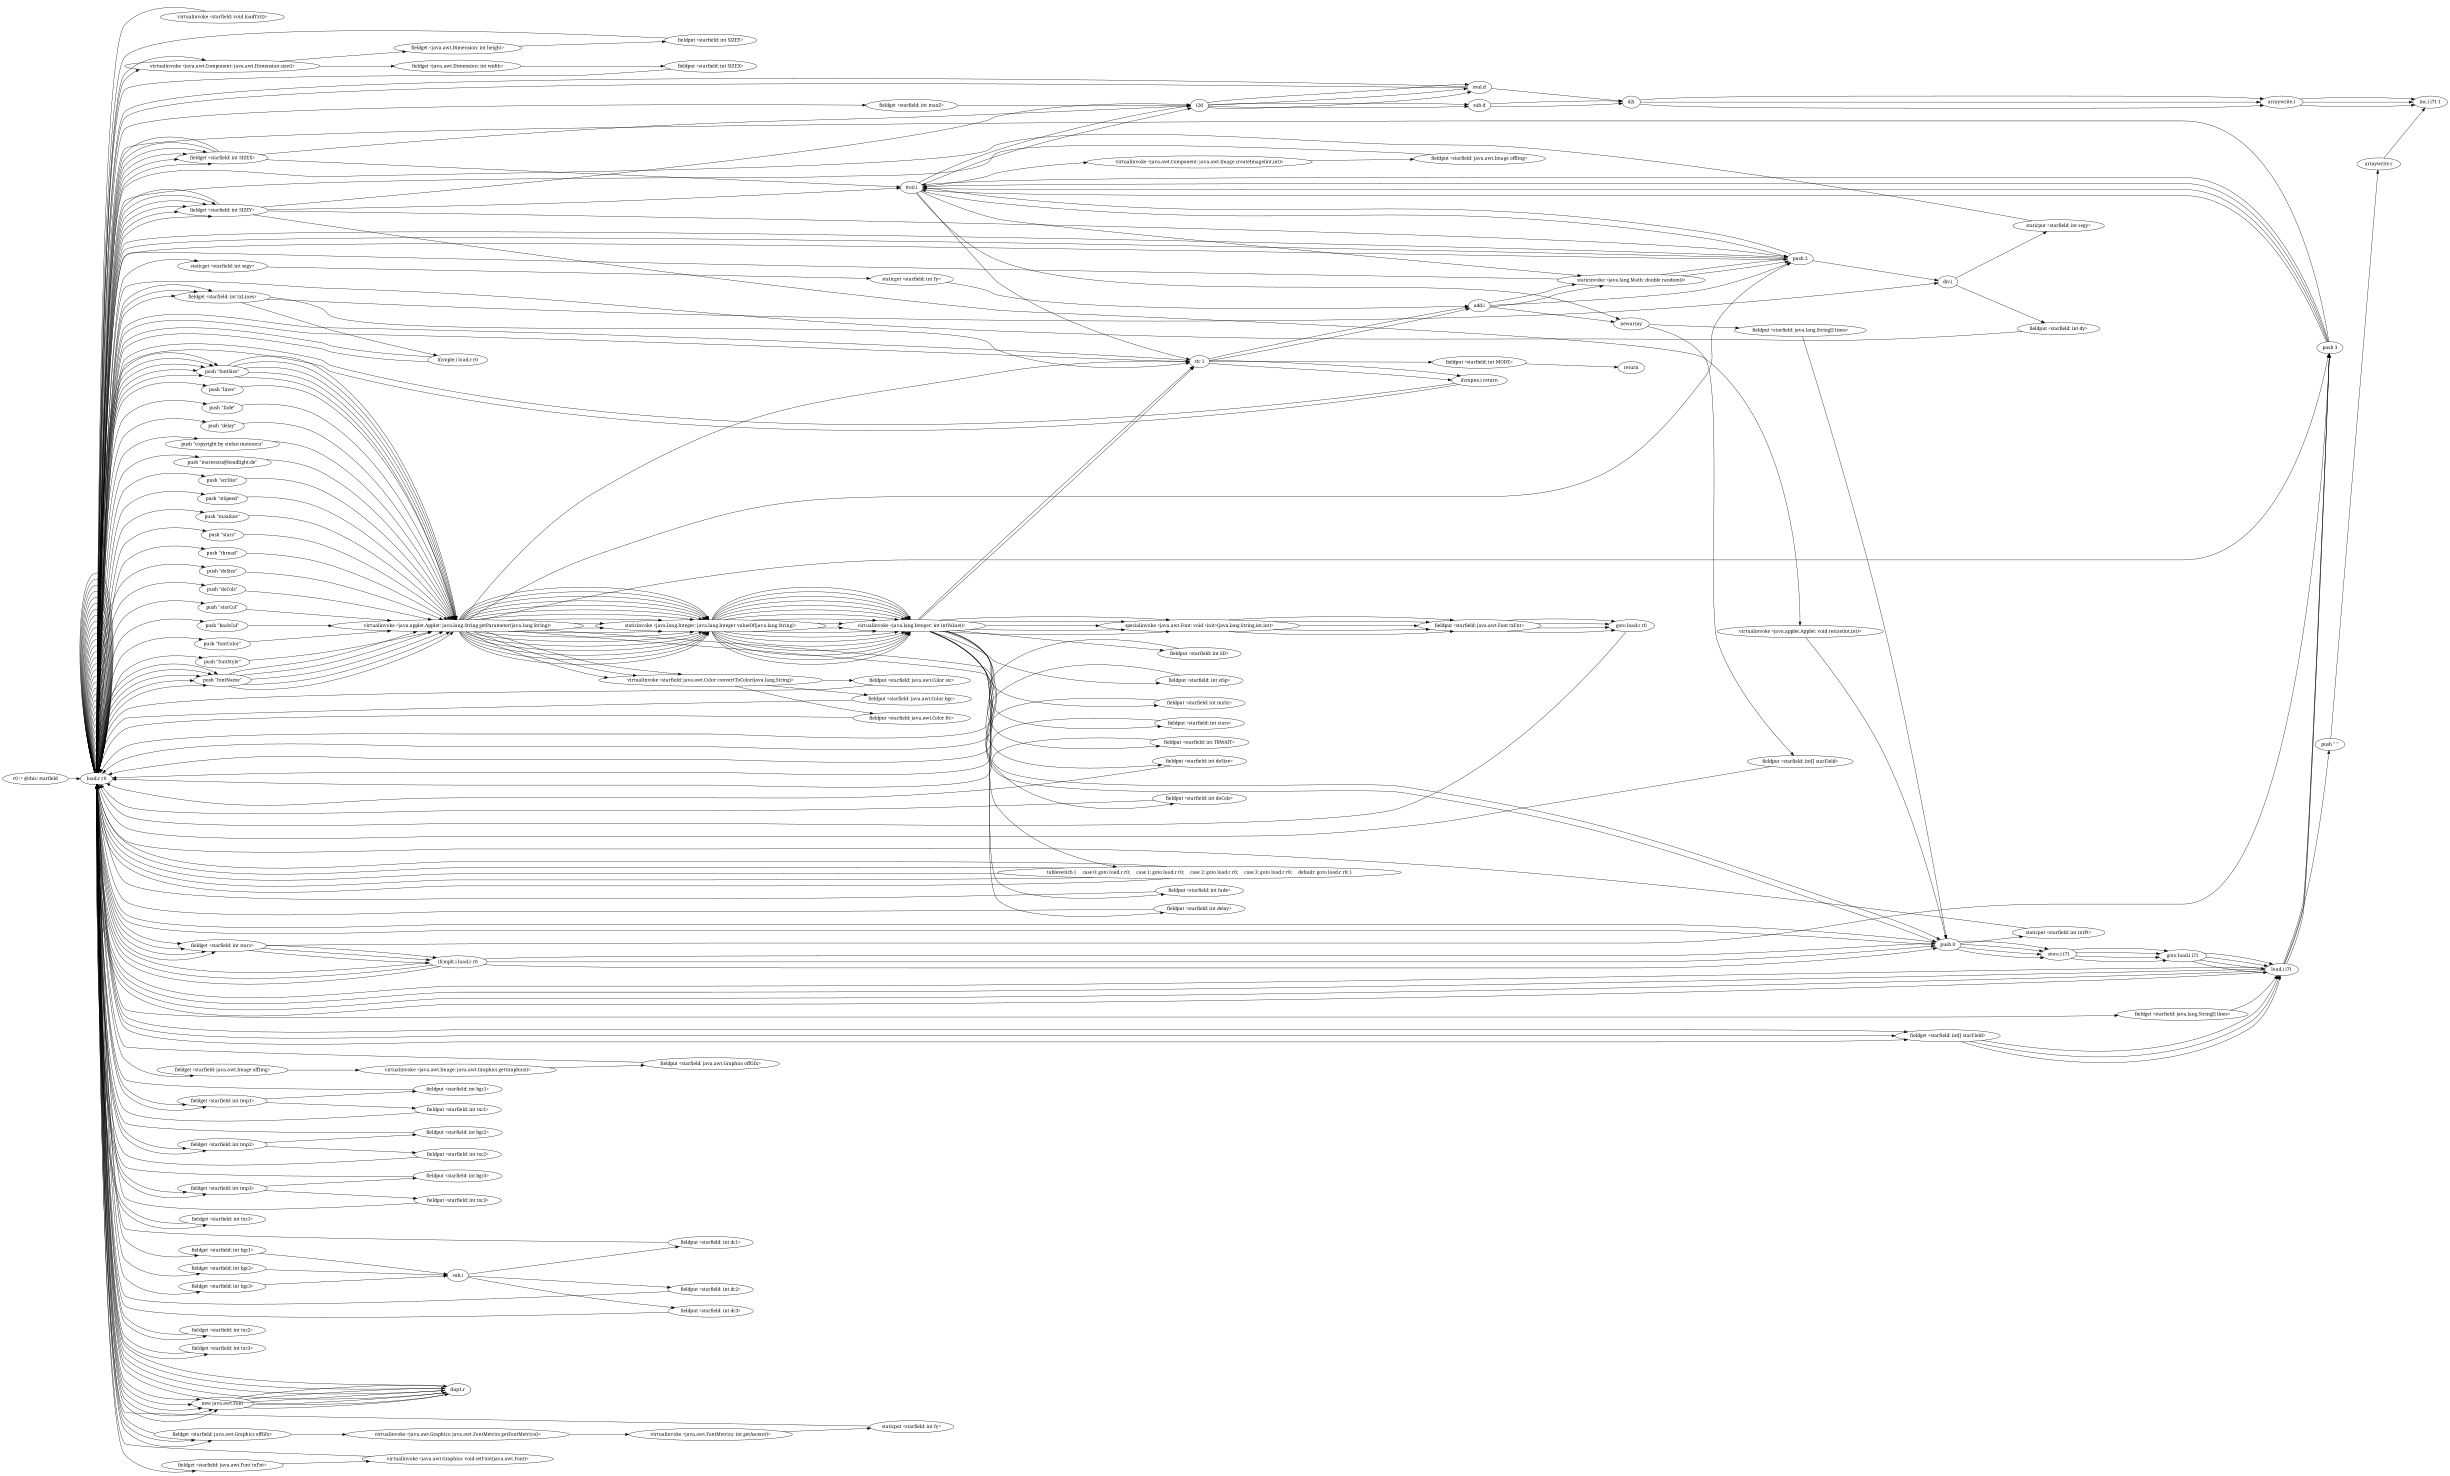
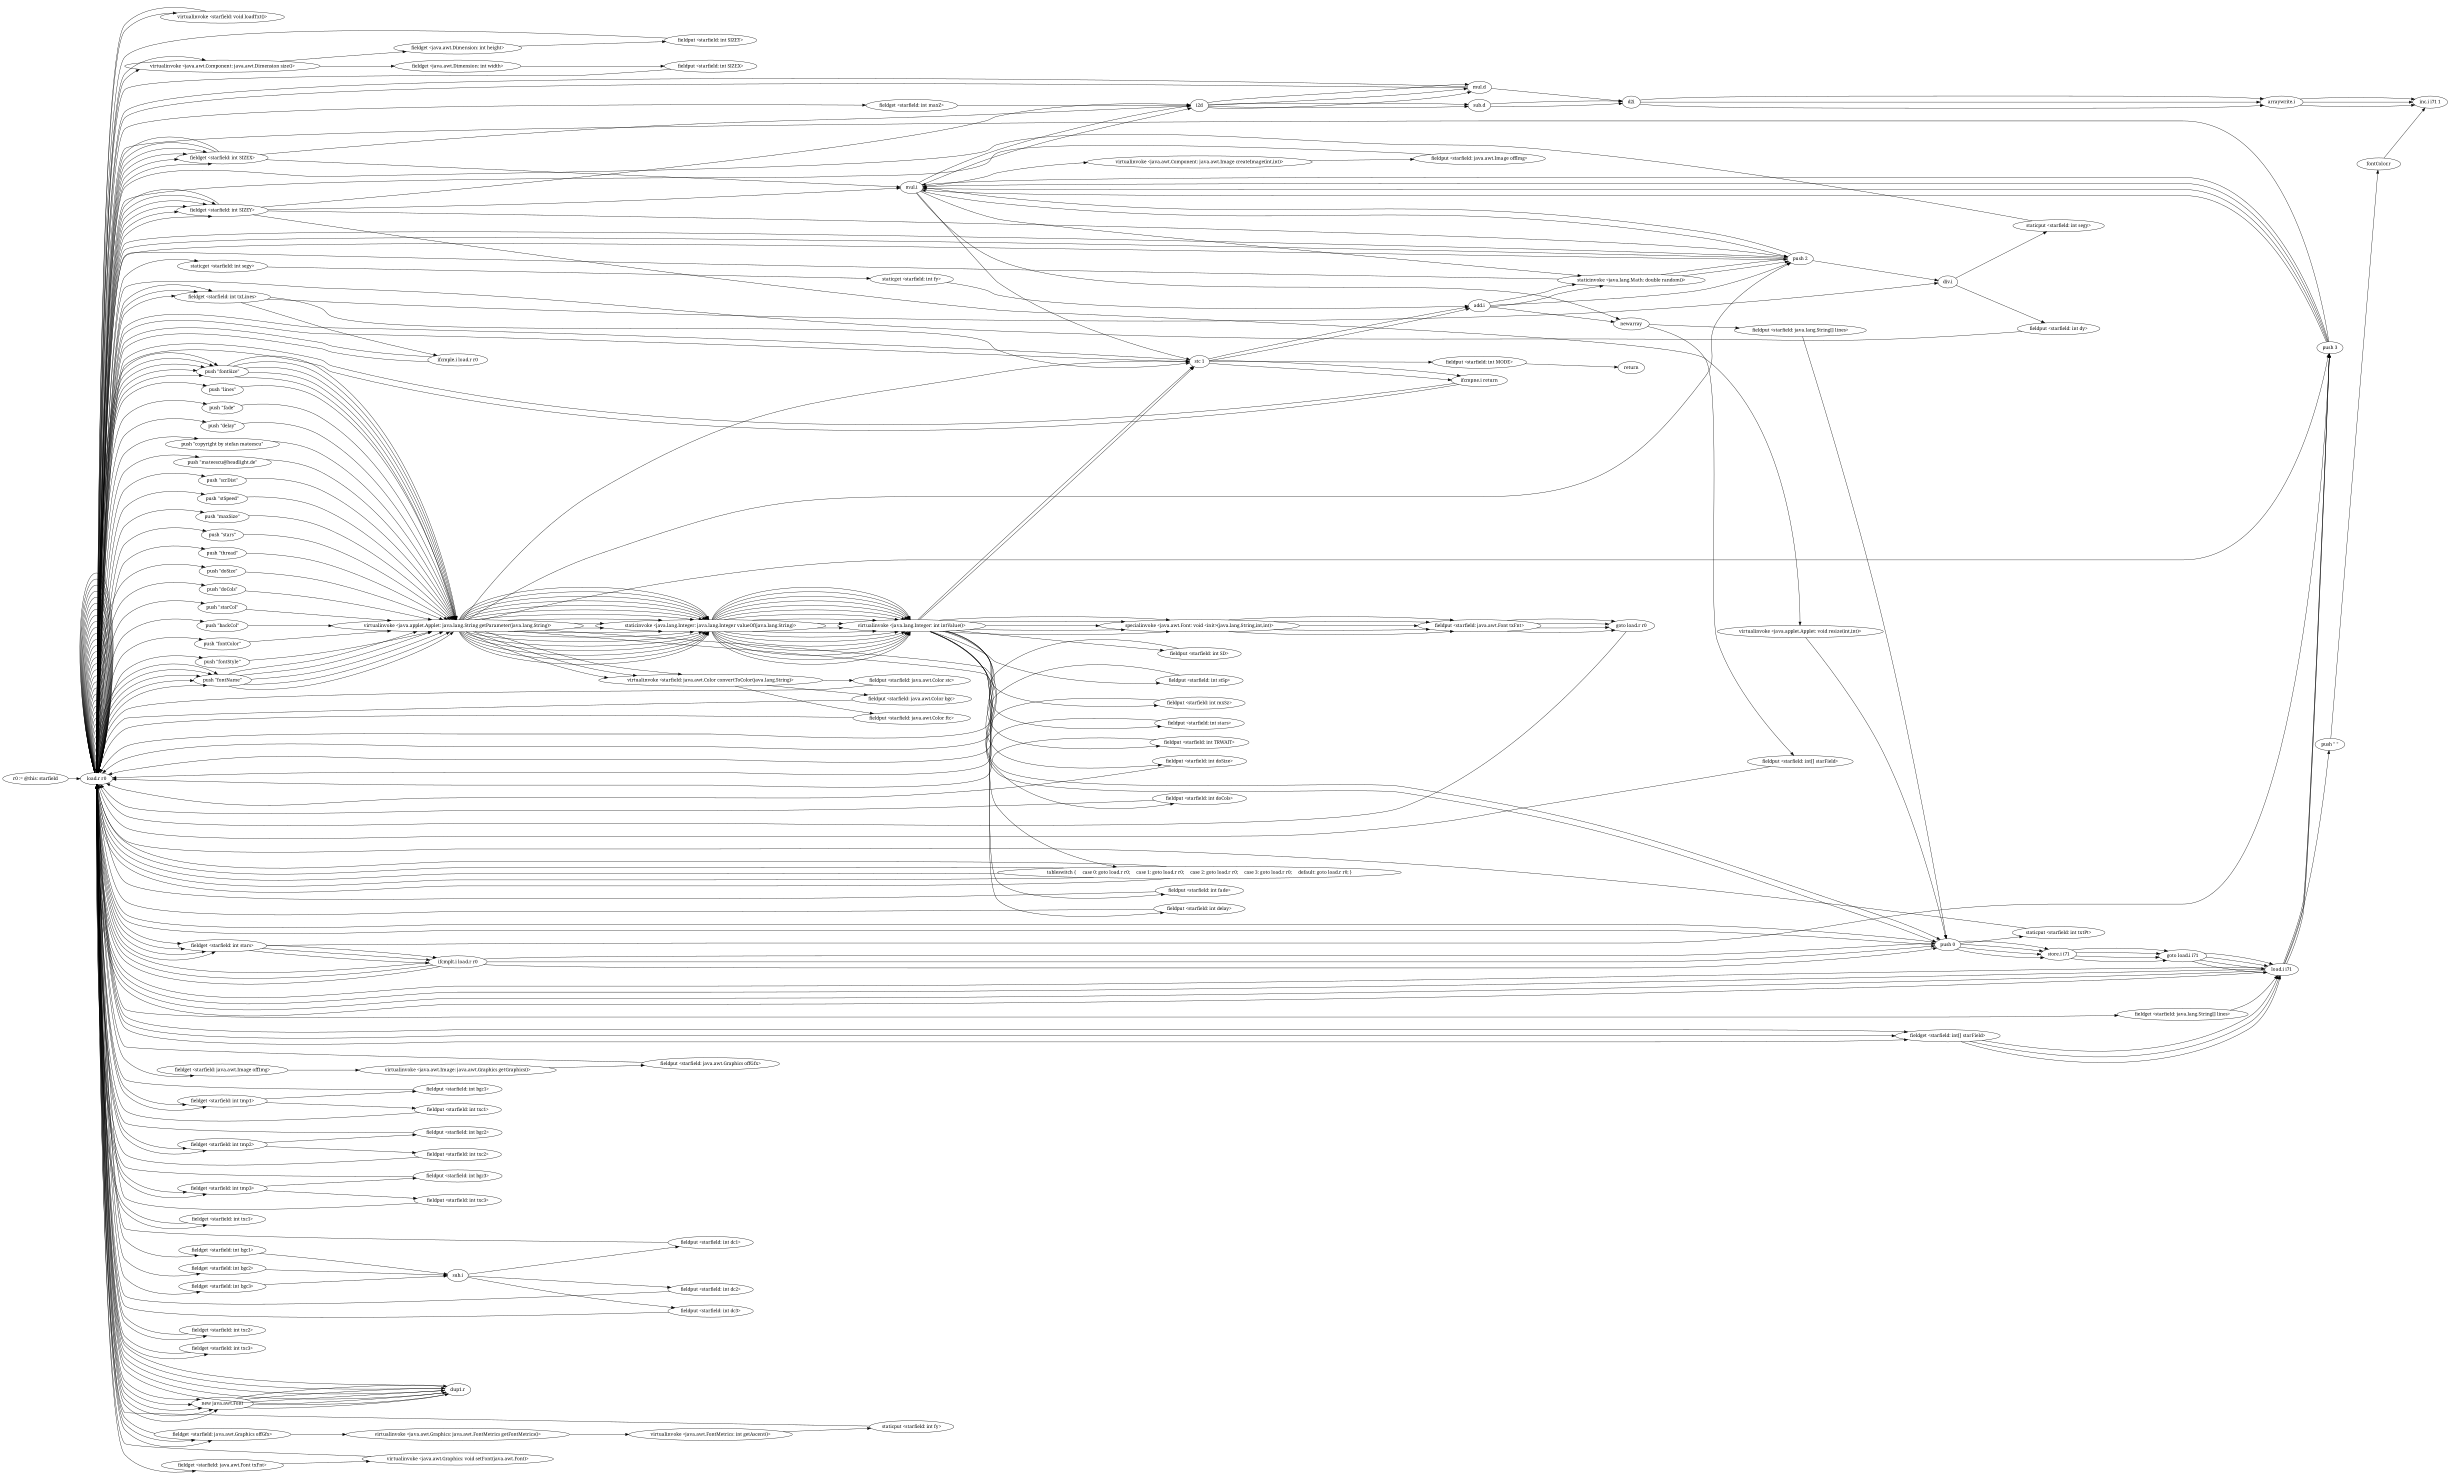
node "arraywrite.r": label "arraywrite.r" -> "fontColor.r"
edge "load.r r0" -> "virtualinvoke <starfield: void loadTxt()>": added
